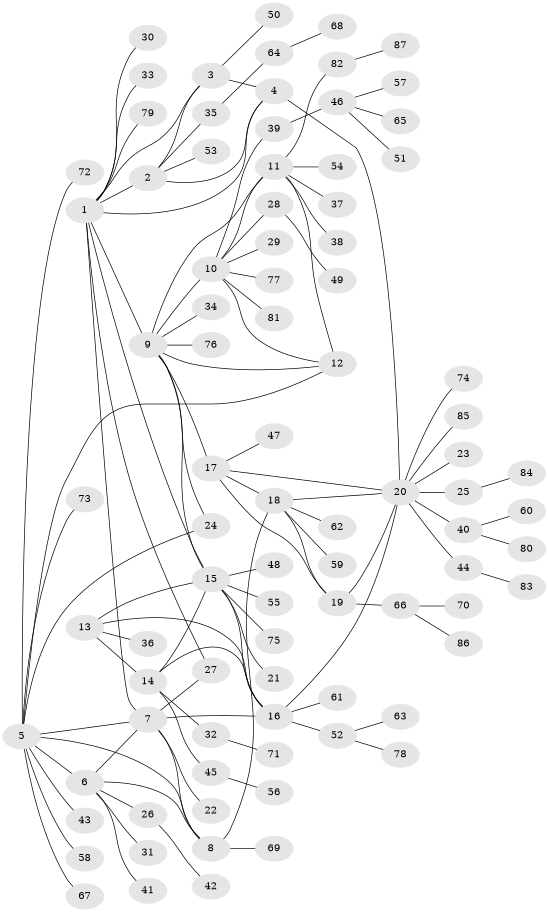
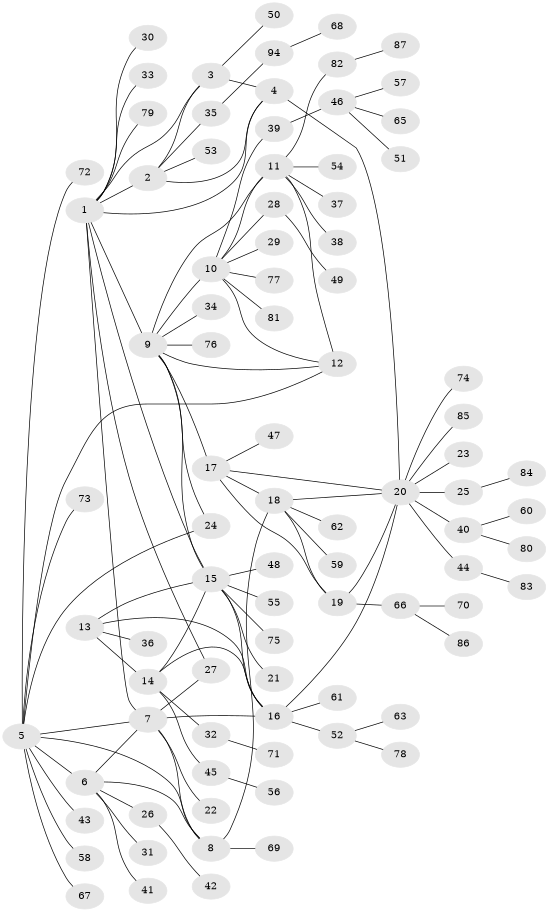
node "64": label "64" -> "94"
